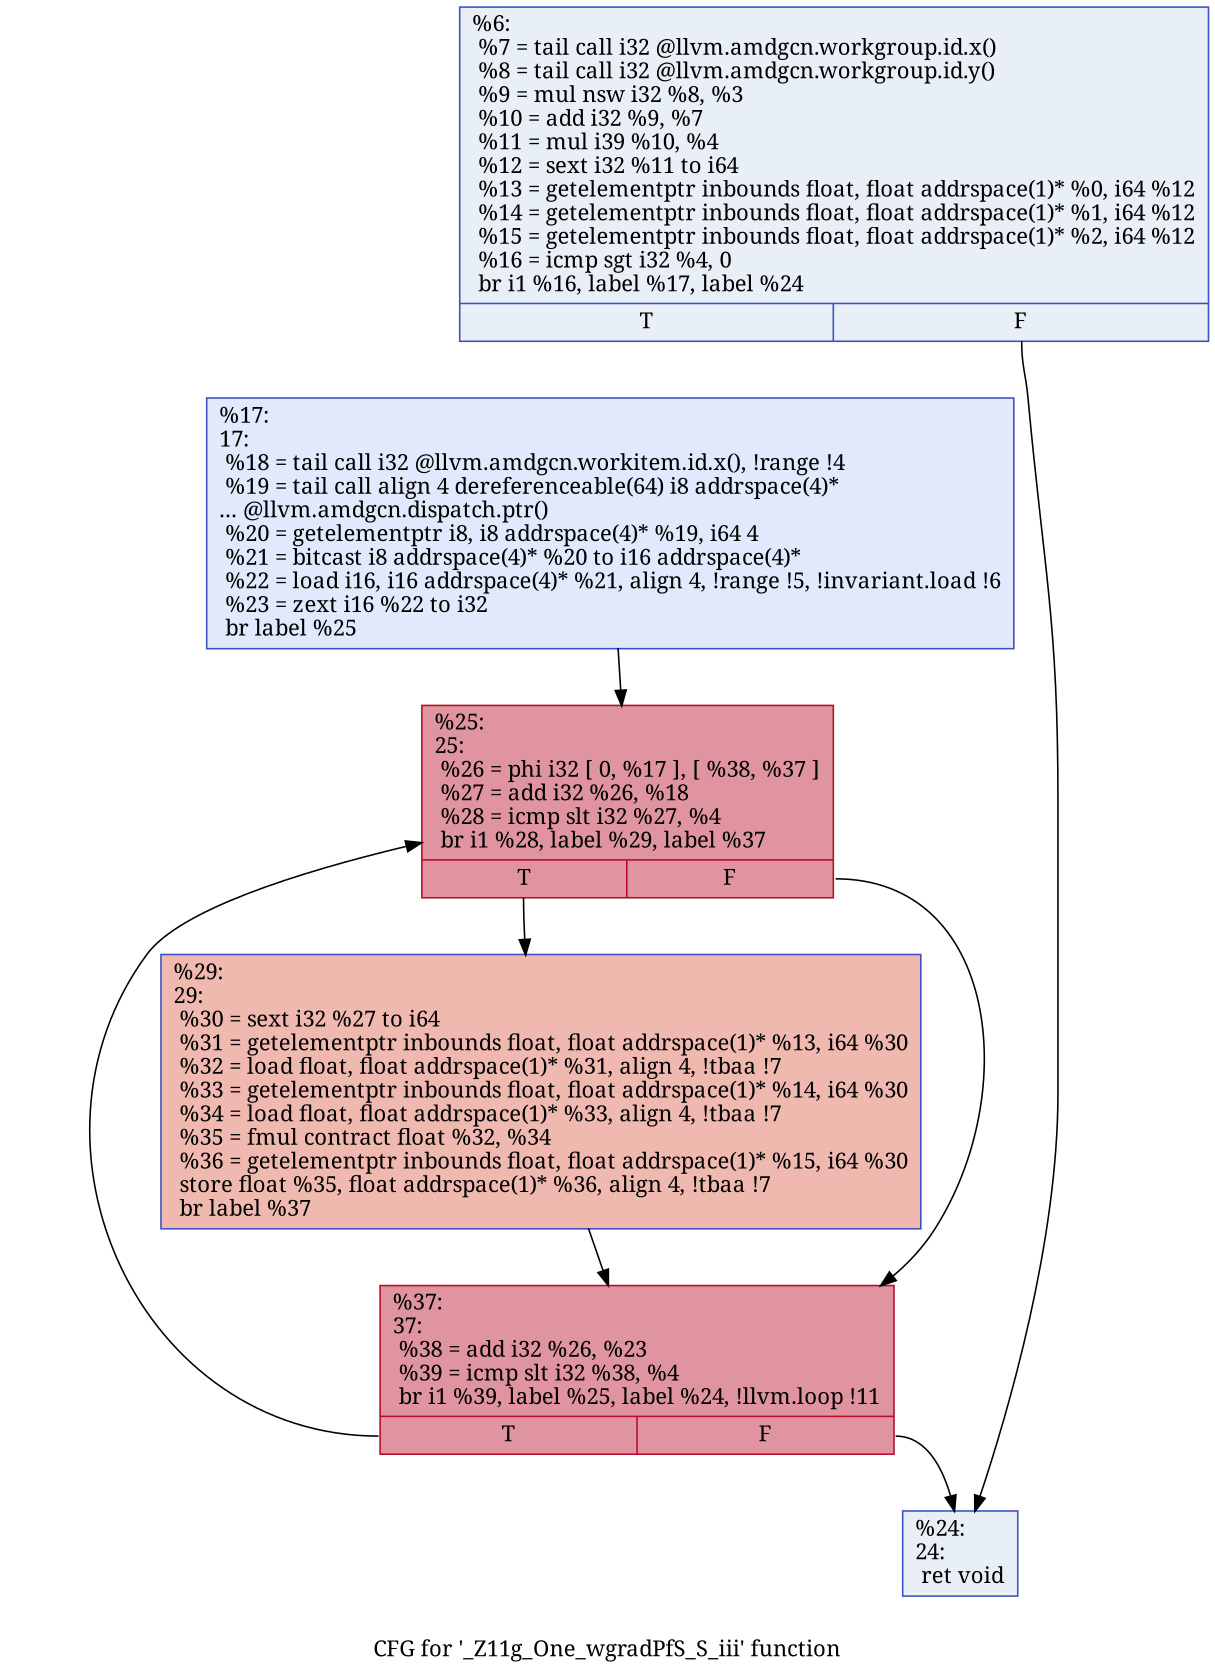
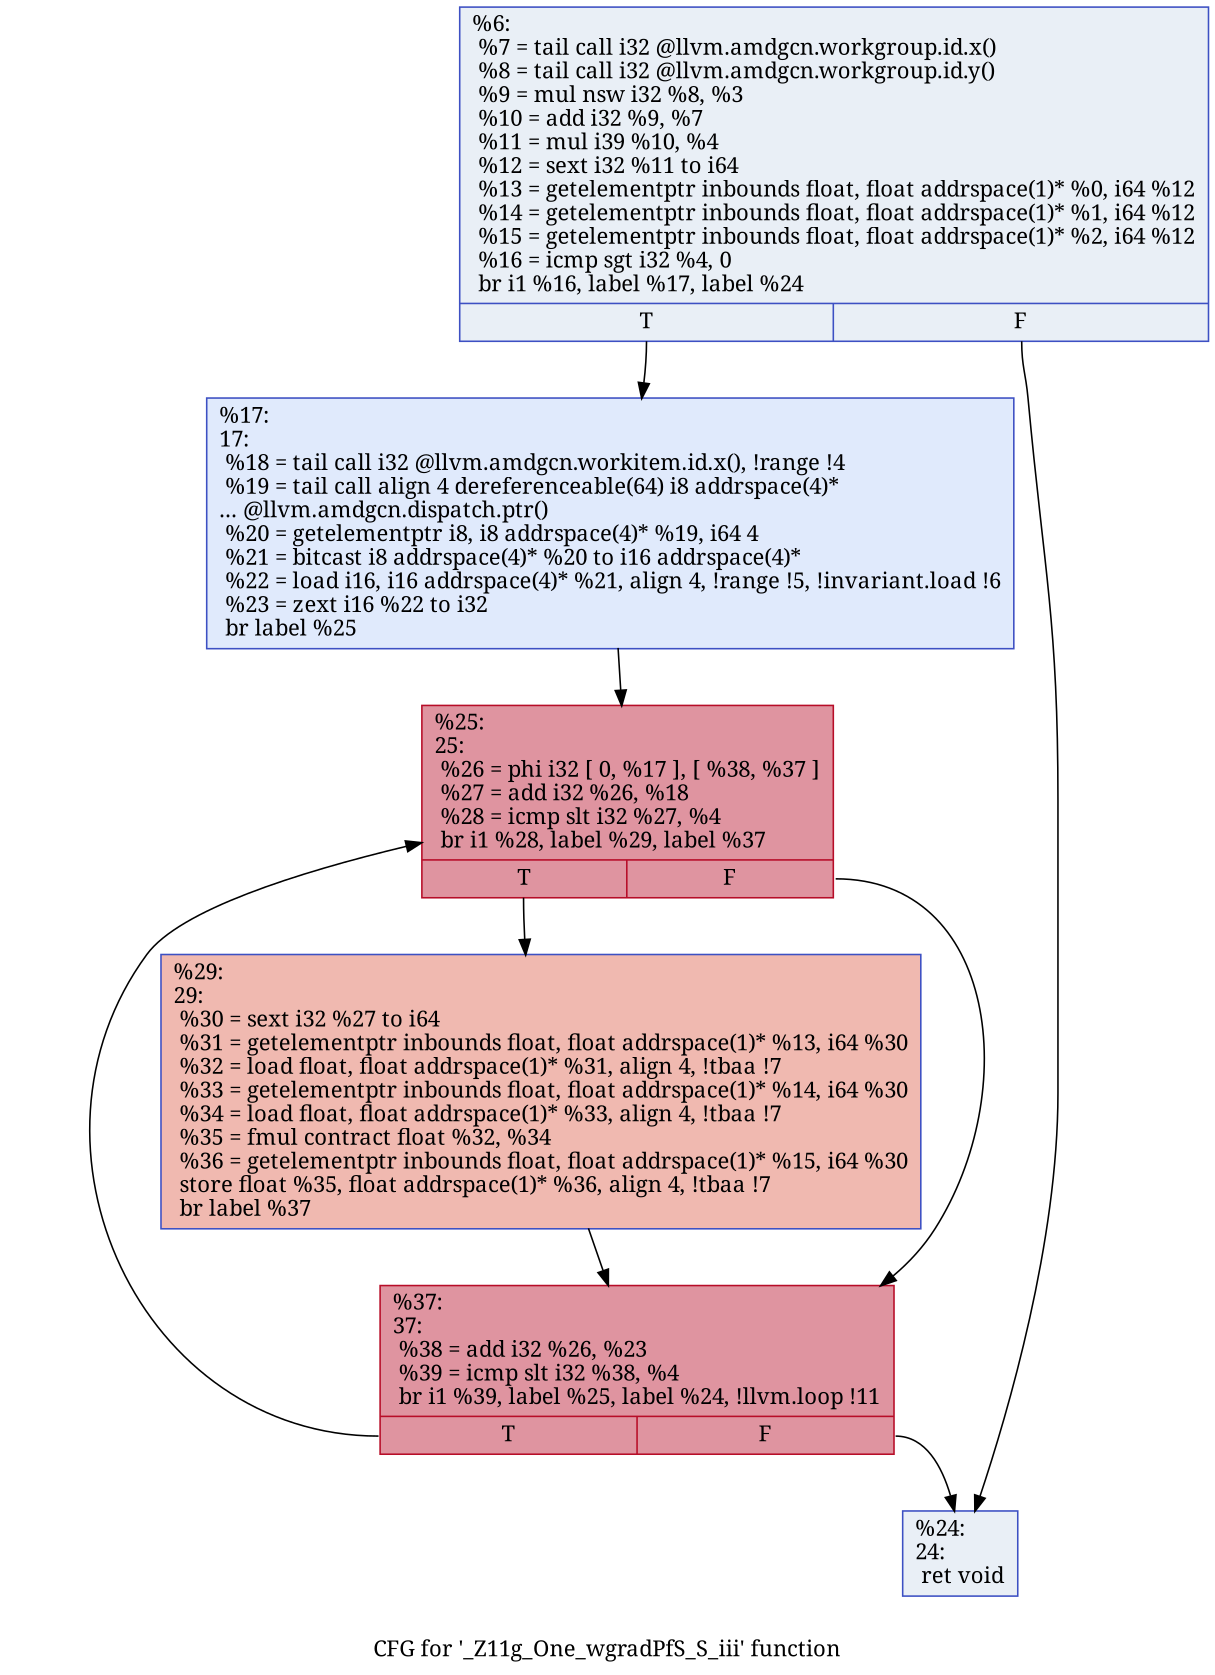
edge "%6:" -> "%17:": added
